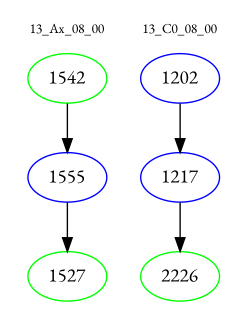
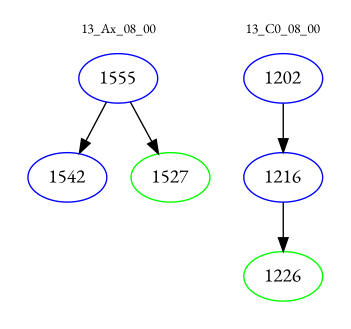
node "1542": color green -> blue
edge "1542" -> "1555": reversed
node "1217": label "1217" -> "1216"
node "2226": label "2226" -> "1226"
